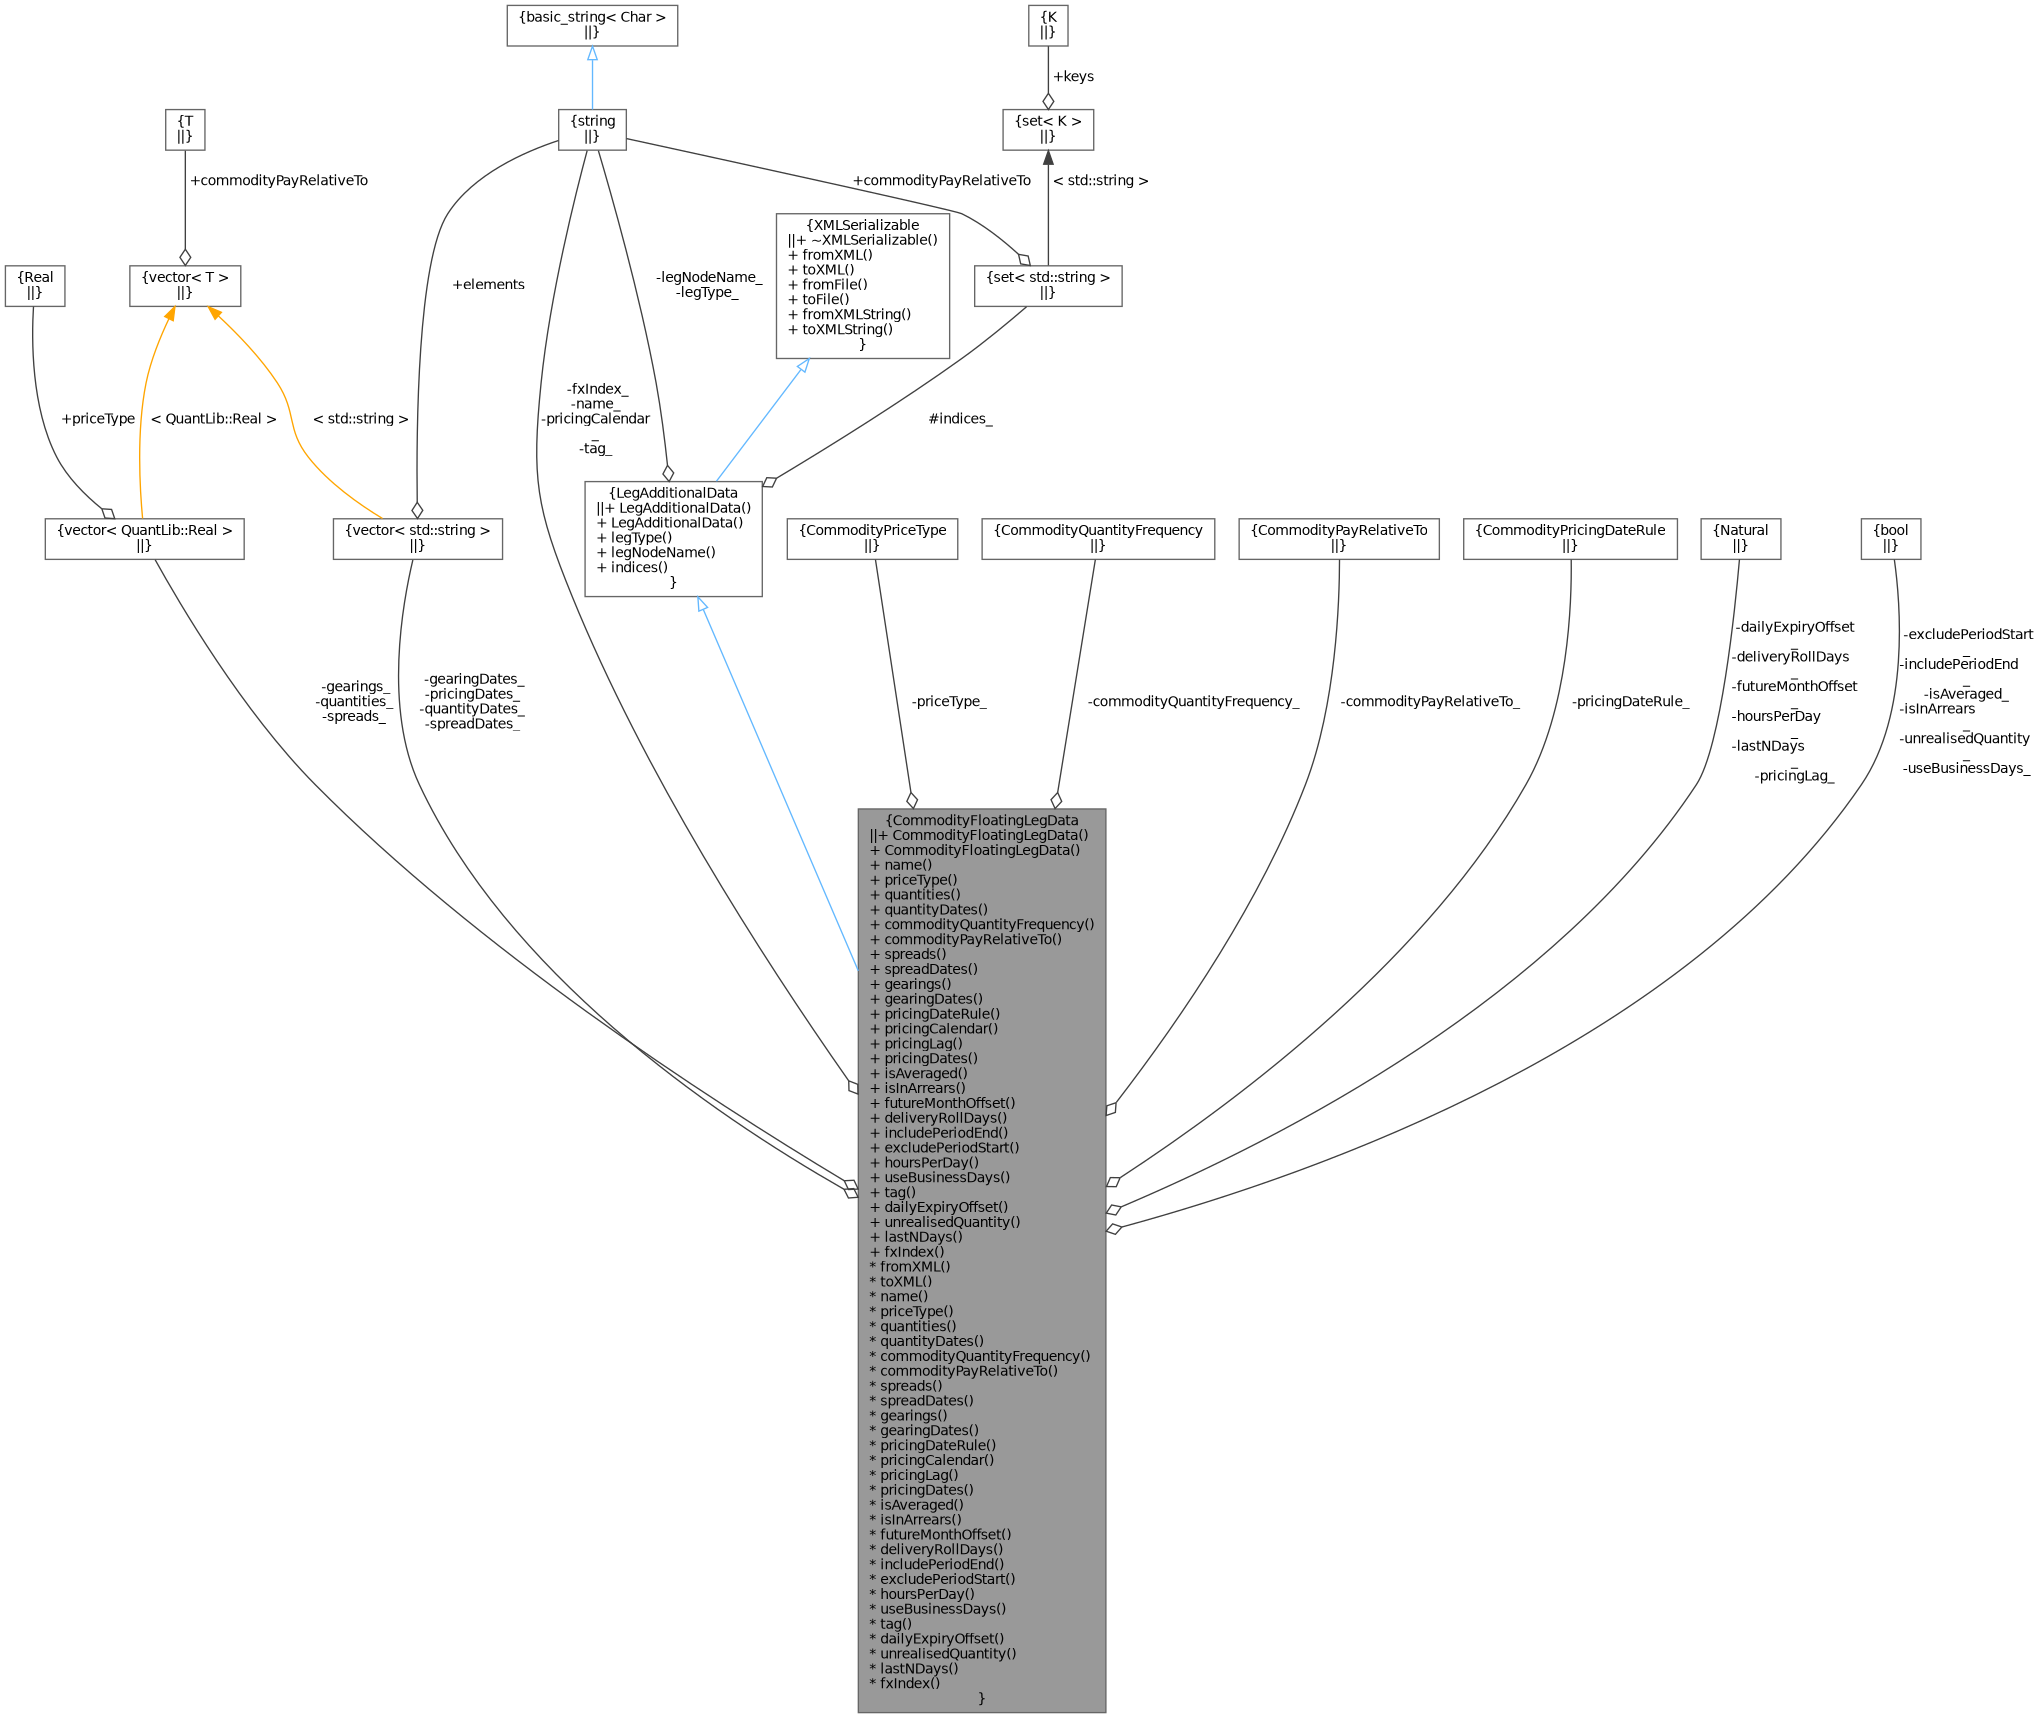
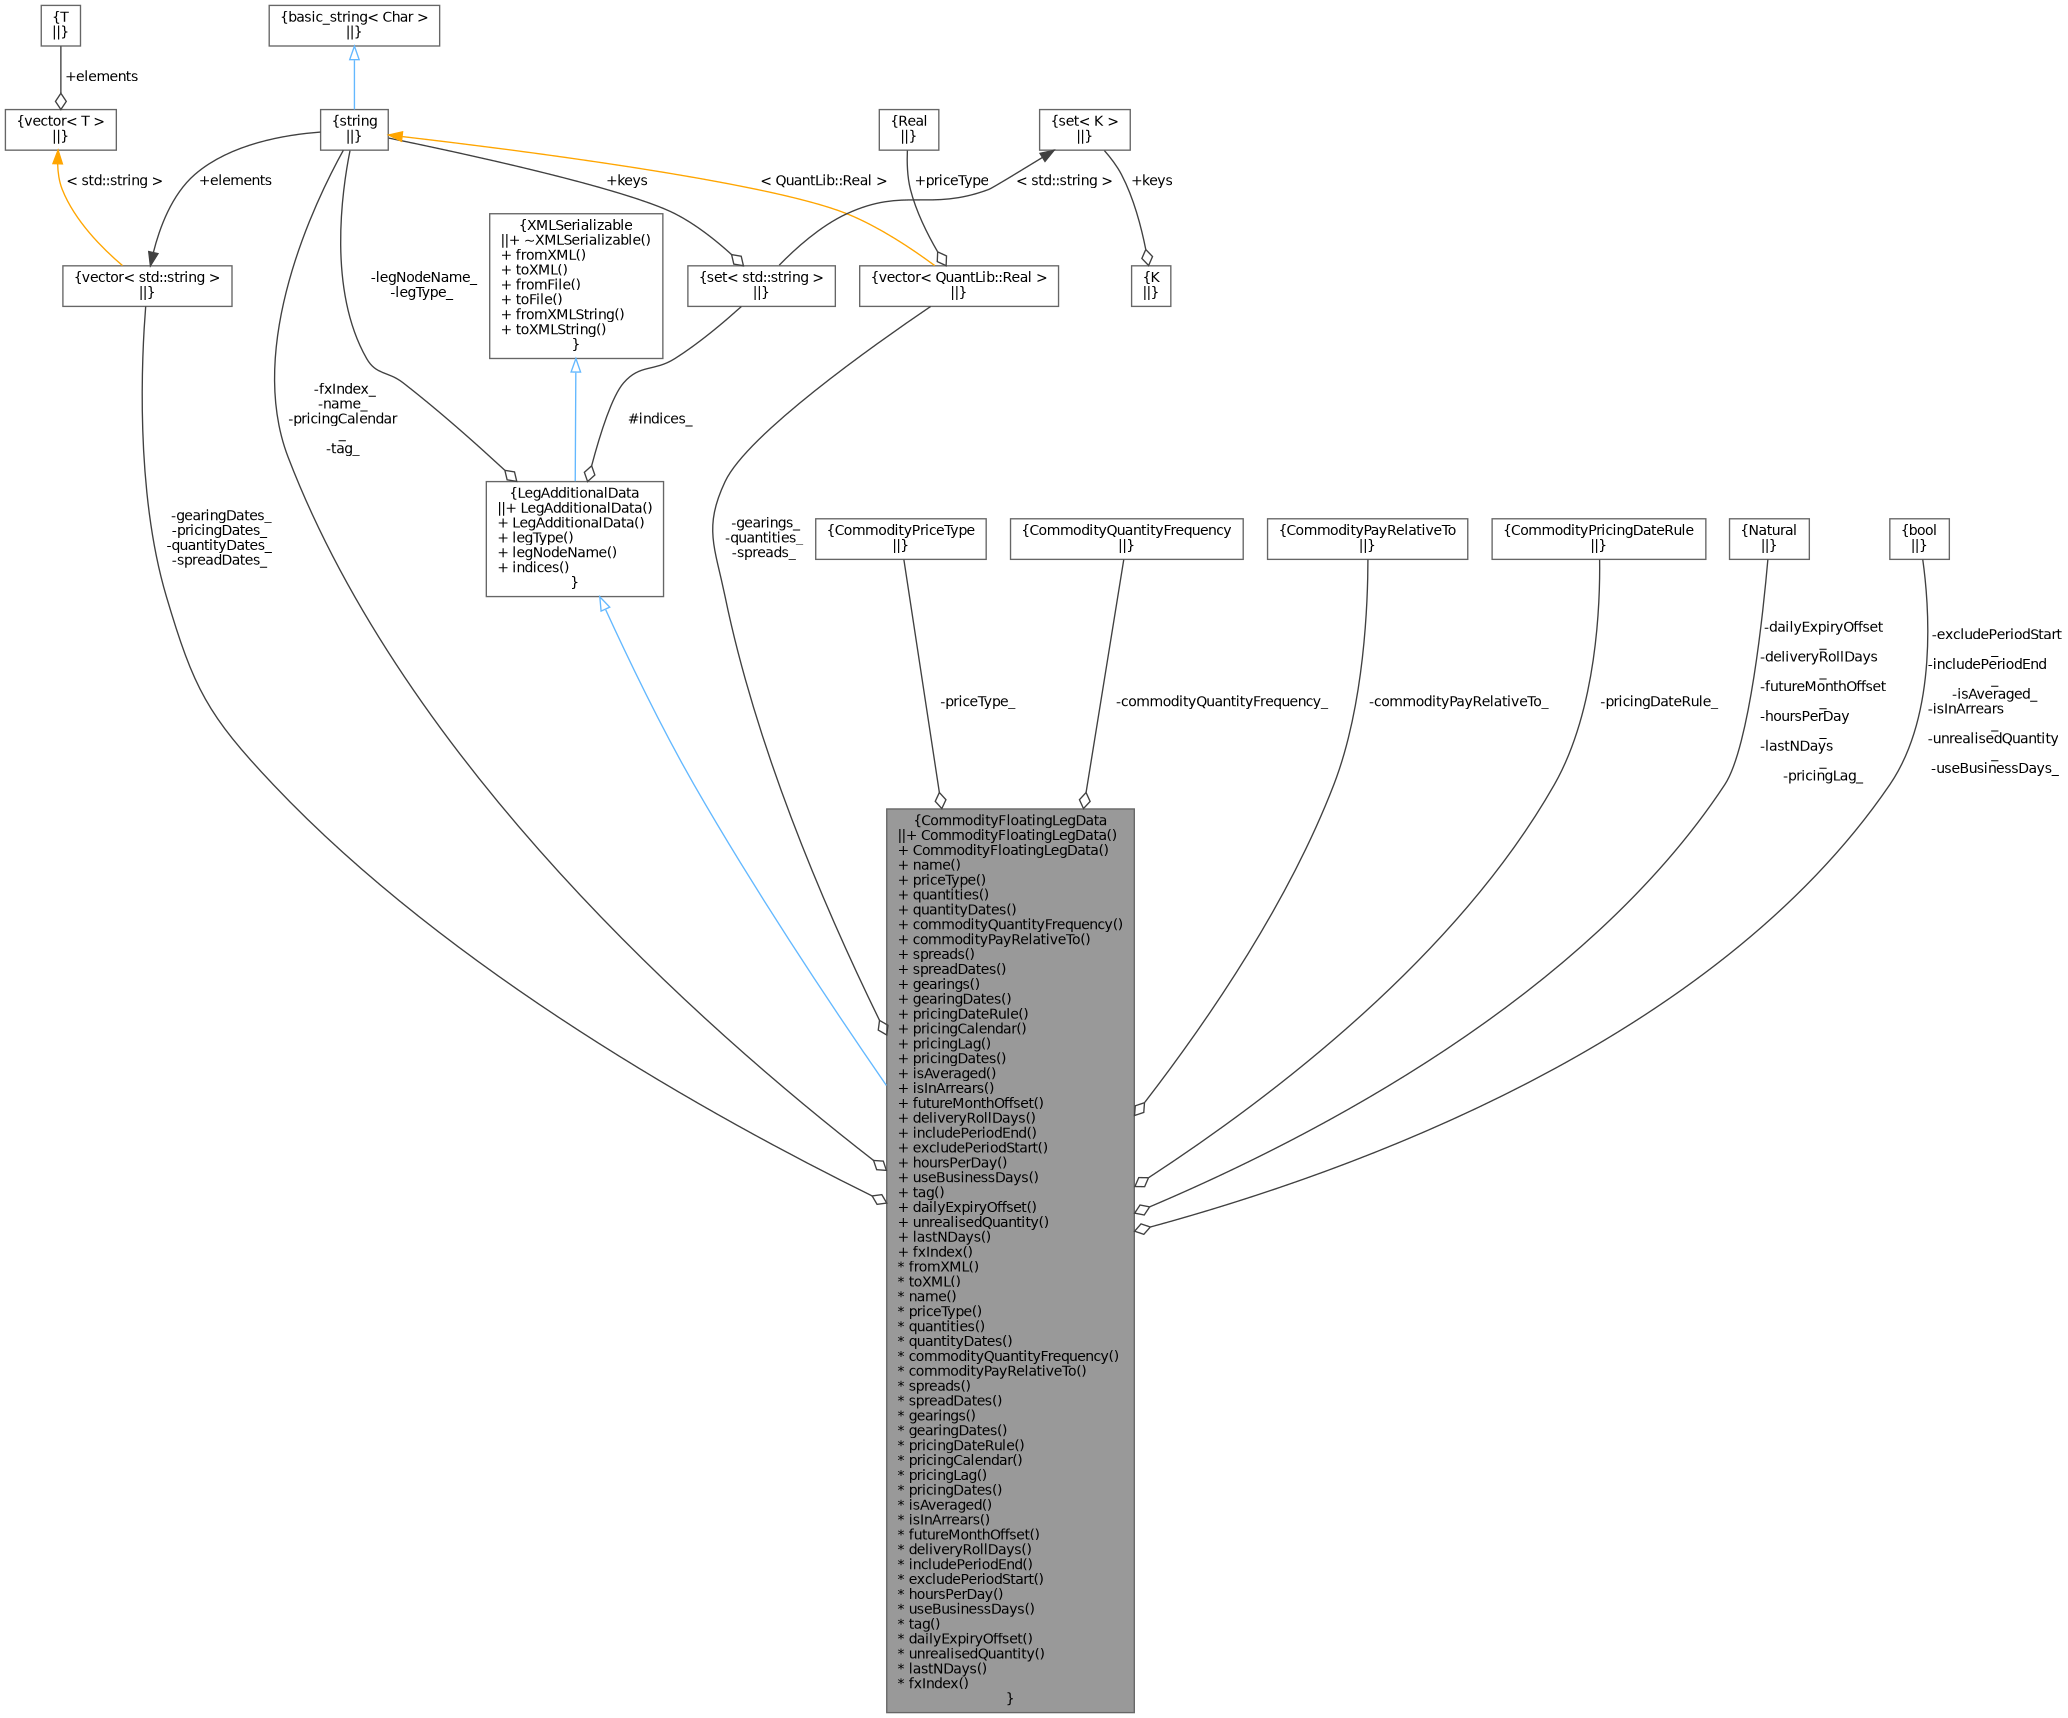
edge "{K ||}" -> "{set< K > ||}": reversed
edge "{T ||}" -> "{vector< T > ||}": label " +commodityPayRelativeTo" -> " +elements"
edge "{string ||}" -> "{set< std::string > ||}": label " +commodityPayRelativeTo" -> " +keys"
edge "{string ||}" -> "{vector< std::string > ||}": arrowhead odiamond -> normal
edge "{vector< QuantLib::Real > ||}" -> "{vector< T > ||}": now "{vector< QuantLib::Real > ||}" -> "{string ||}"
